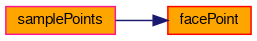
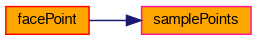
edge "samplePoints" -> "facePoint": reversed
